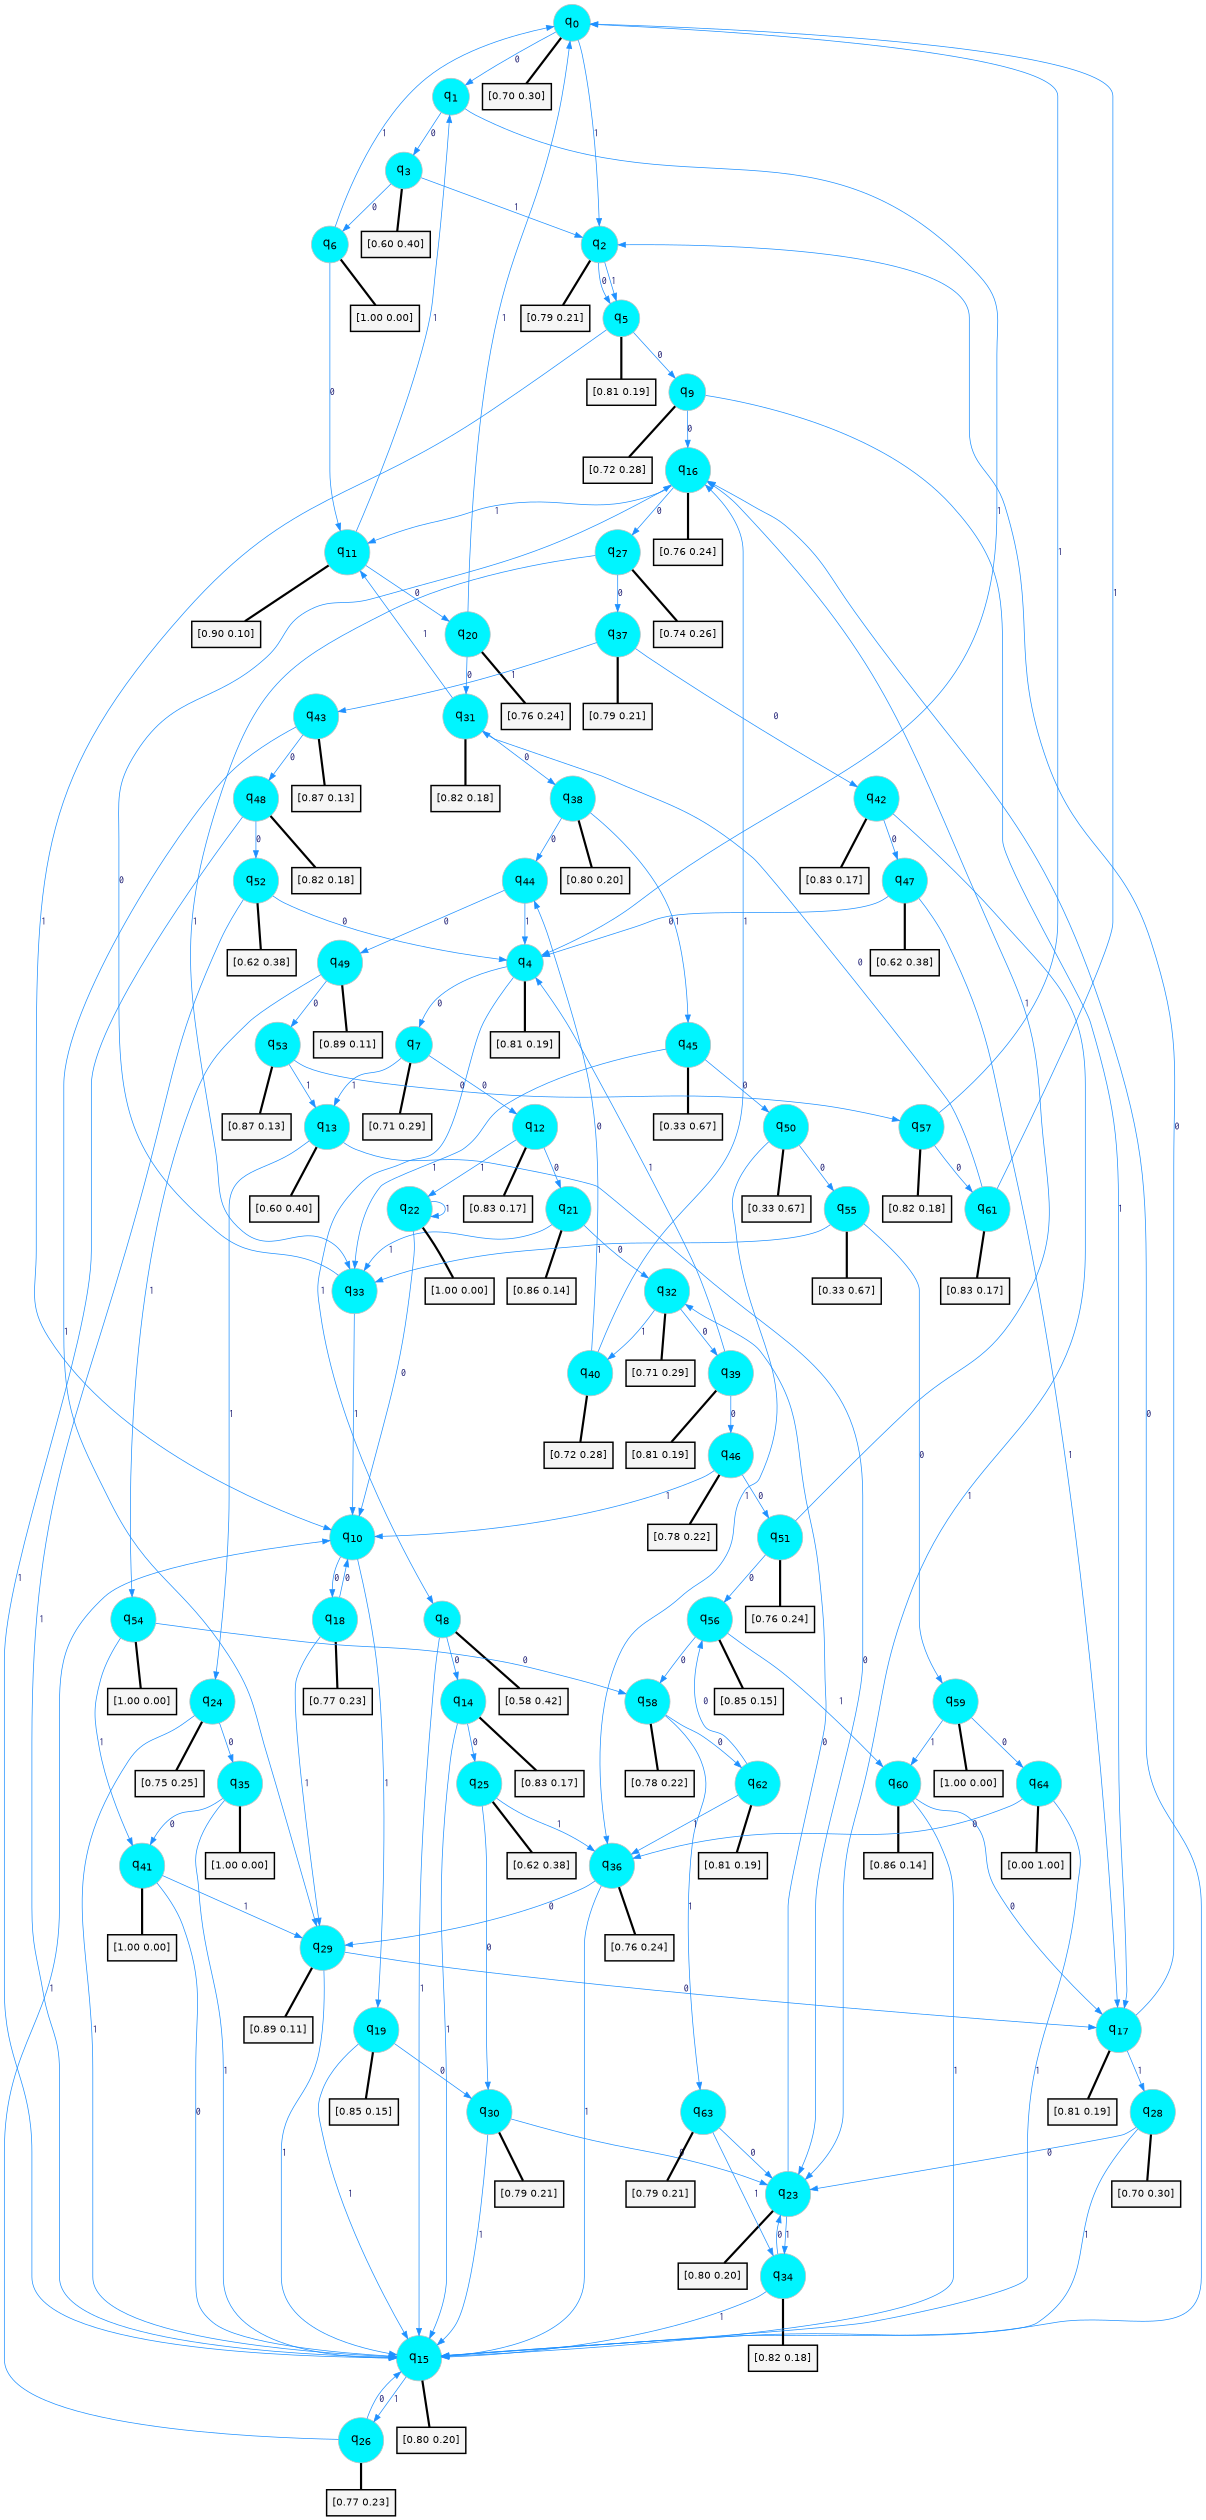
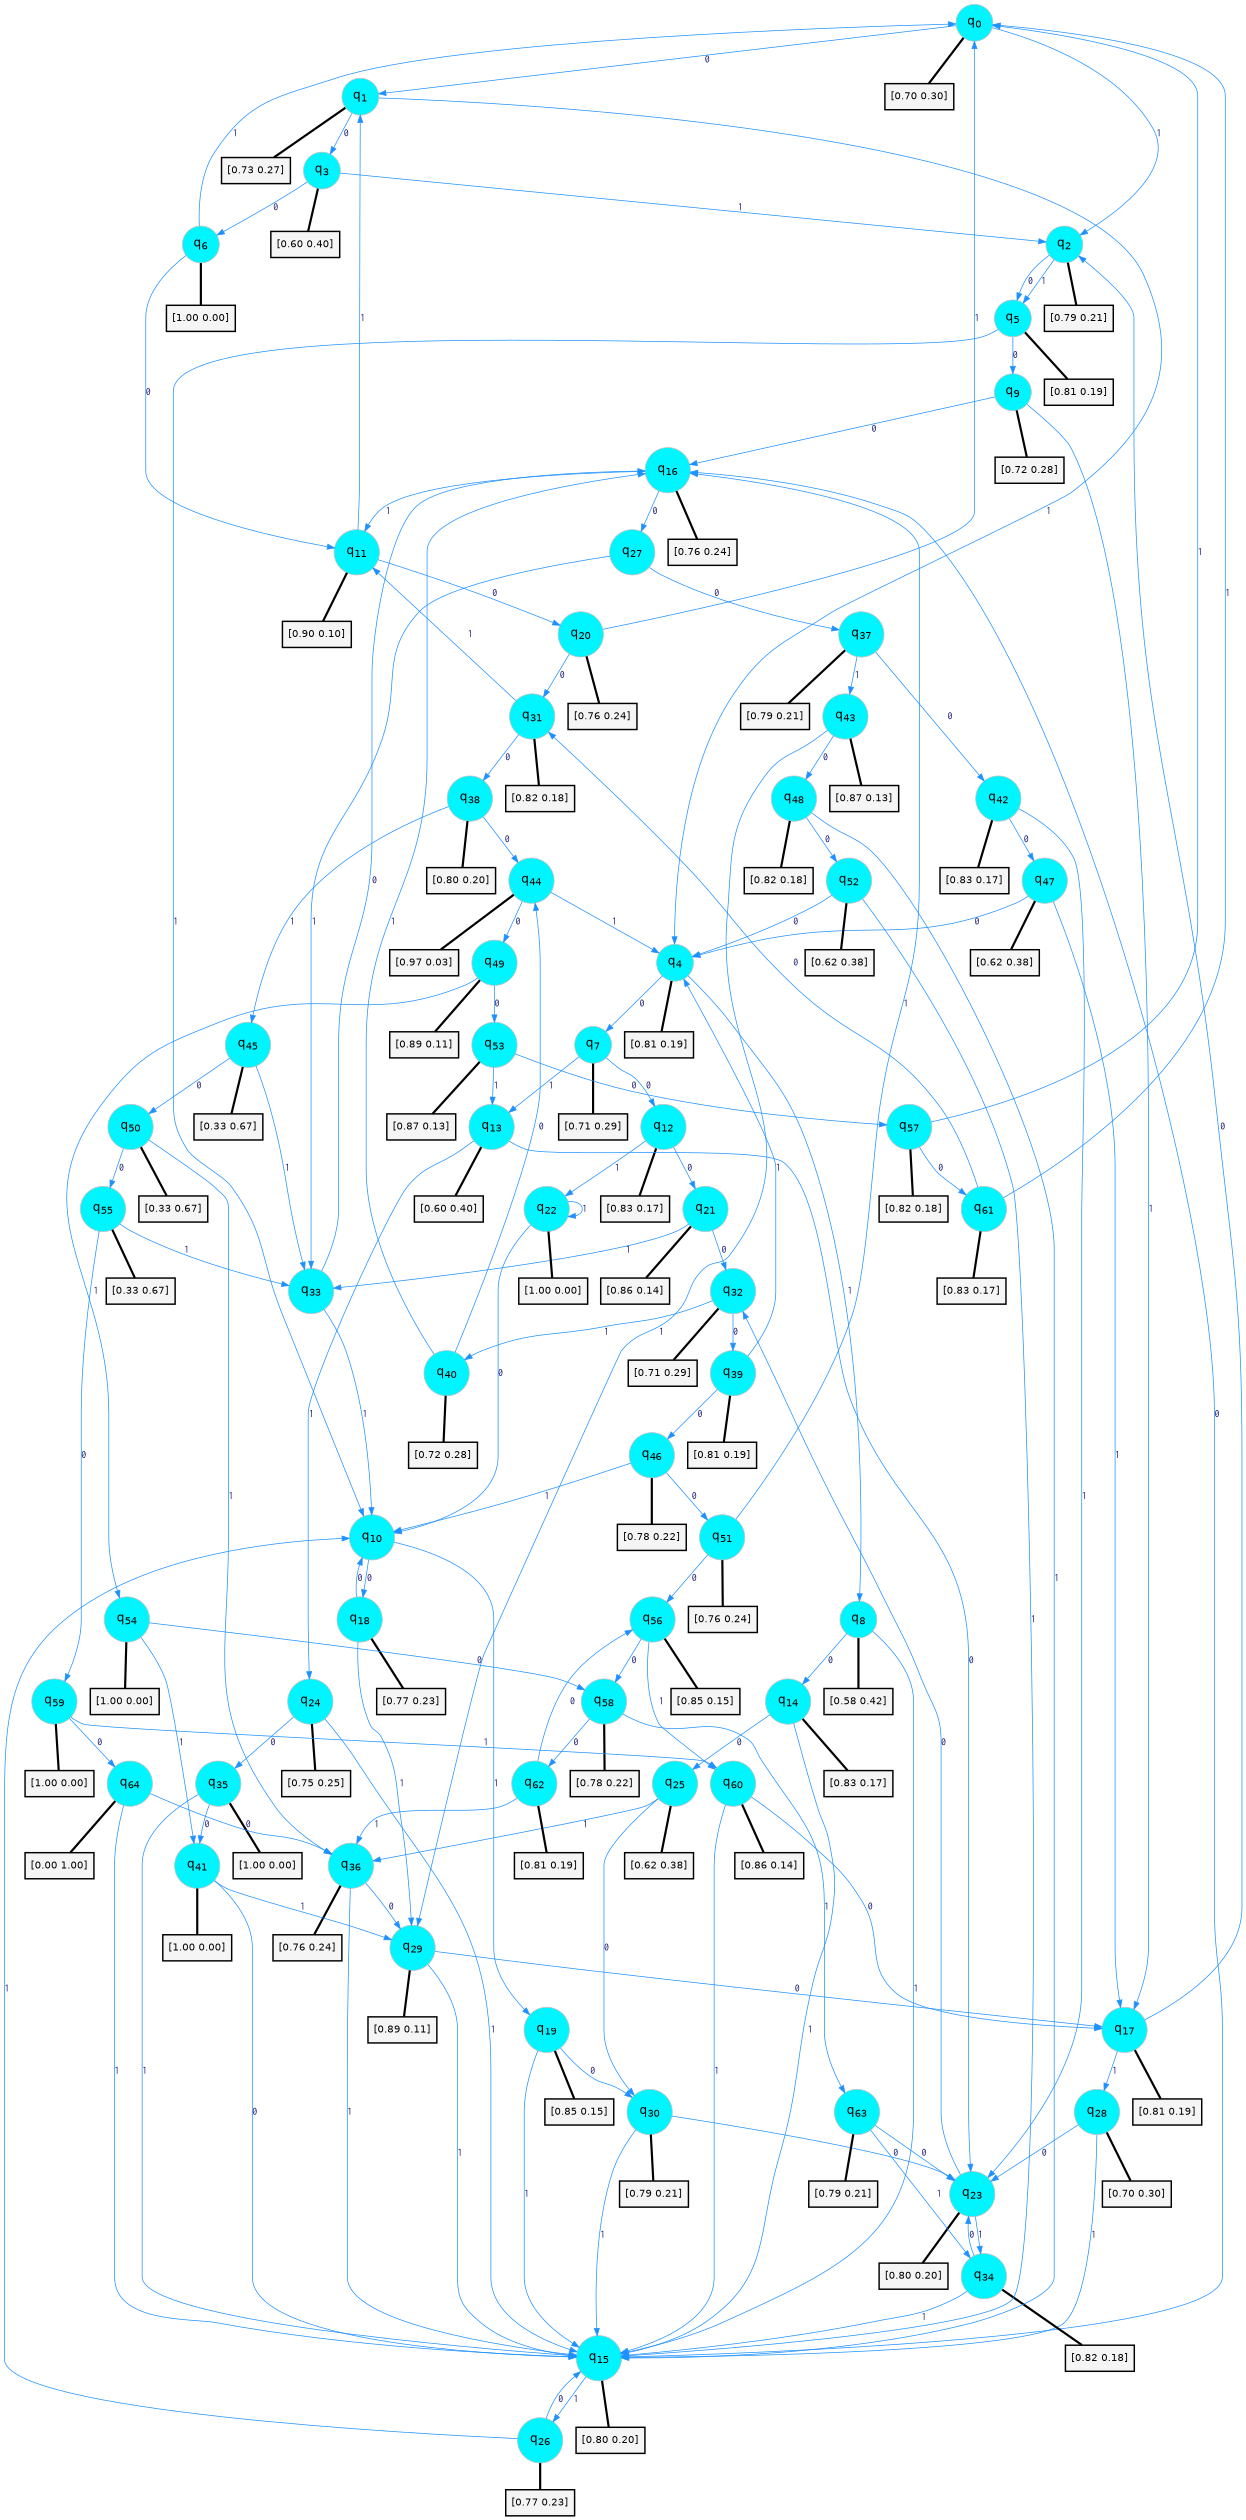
node "[0.73 0.27]": added
node "[0.74 0.26]": removed
node "[0.97 0.03]": added
